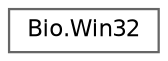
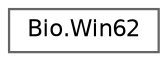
node "Bio.Win32": label "Bio.Win32" -> "Bio.Win62"
